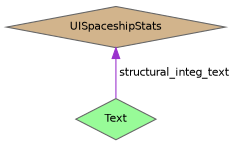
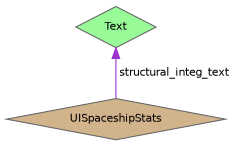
edge "Text" -> "UISpaceshipStats": reversed
